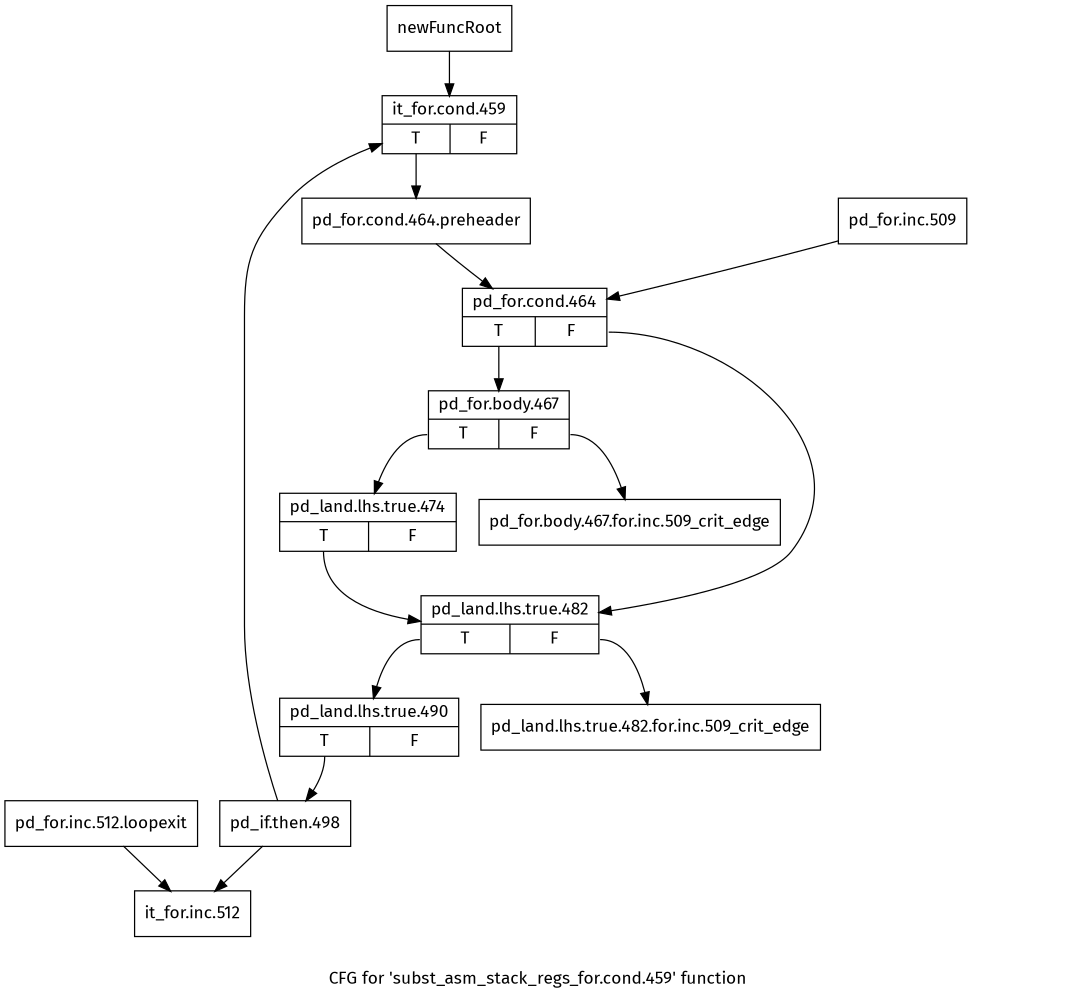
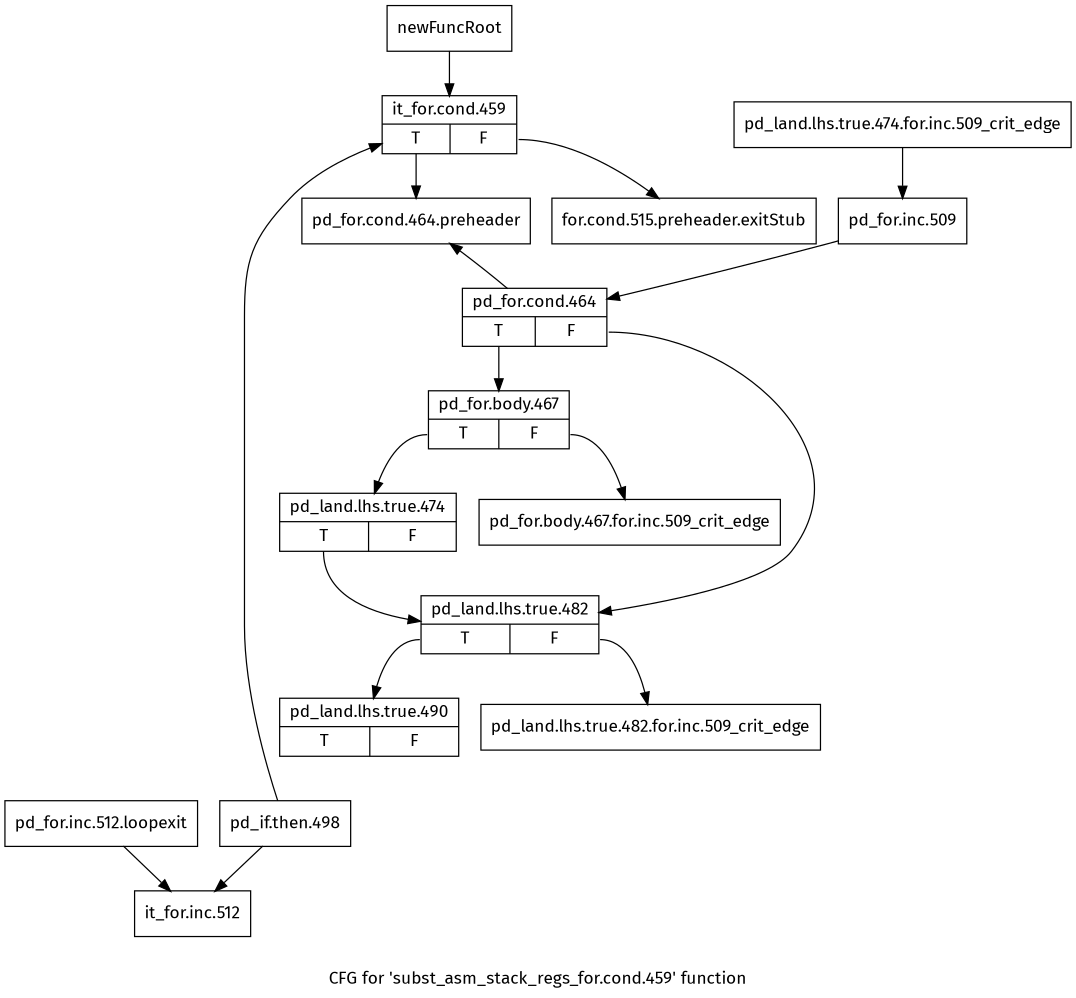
node "pd_land.lhs.true.474.for.inc.509_crit_edge": added
node "for.cond.515.preheader.exitStub": added
edge "pd_for.cond.464.preheader" -> "pd_for.cond.464": reversed
edge "pd_land.lhs.true.490" -> "pd_if.then.498": removed
